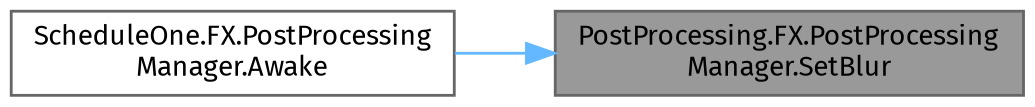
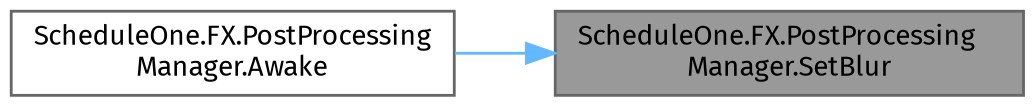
node "PostProcessing.FX.PostProcessing Manager.SetBlur": label "PostProcessing.FX.PostProcessing Manager.SetBlur" -> "ScheduleOne.FX.PostProcessing Manager.SetBlur"
